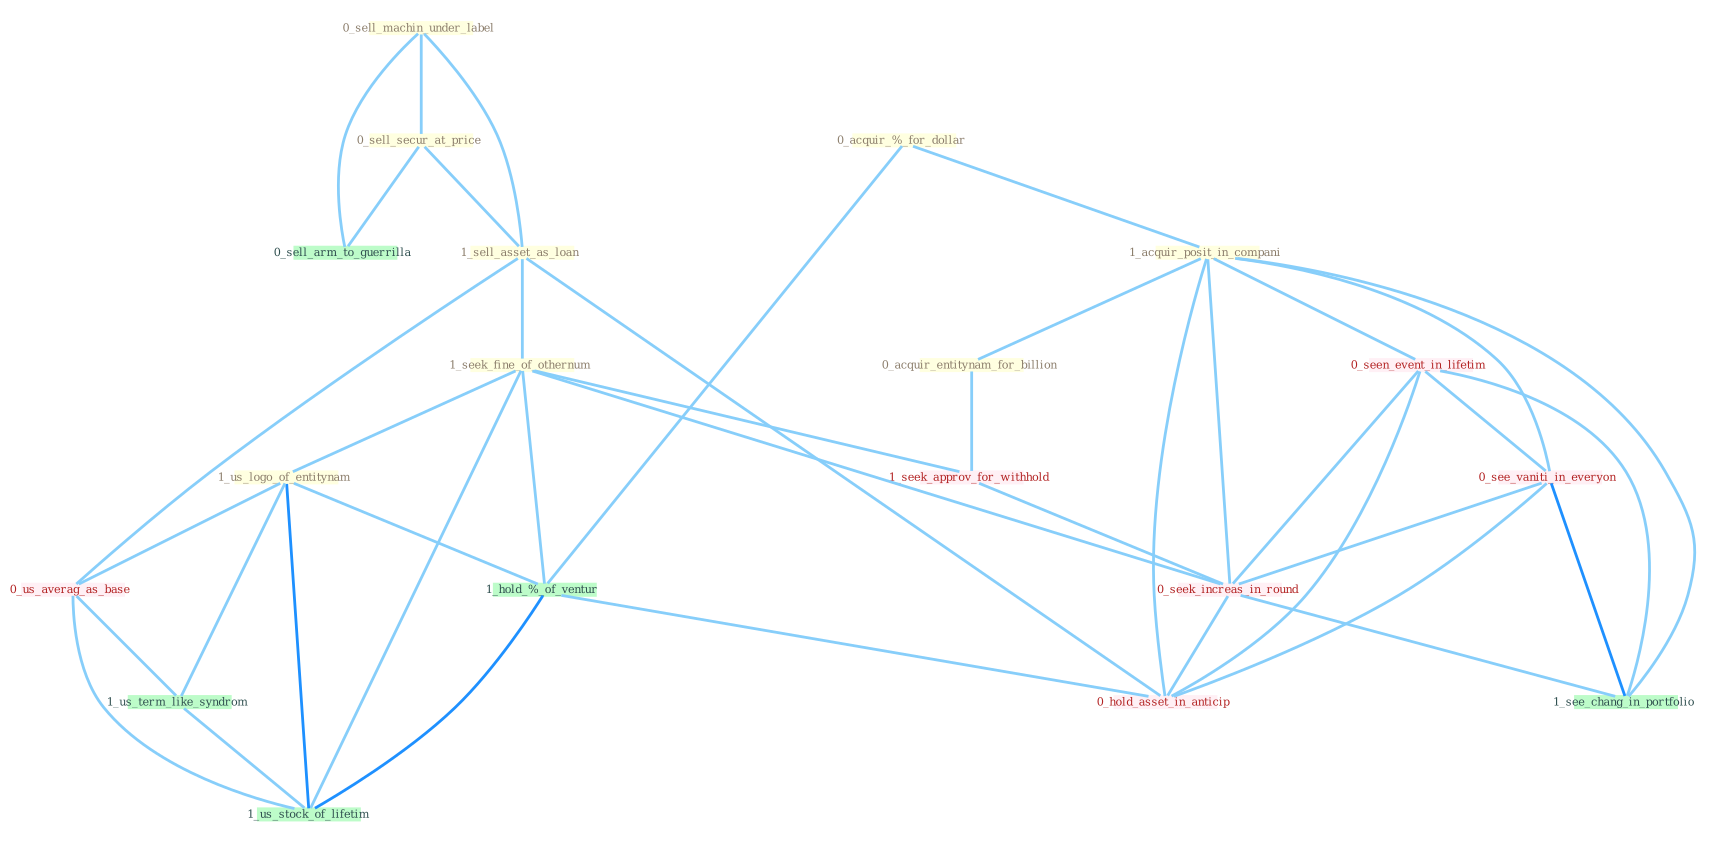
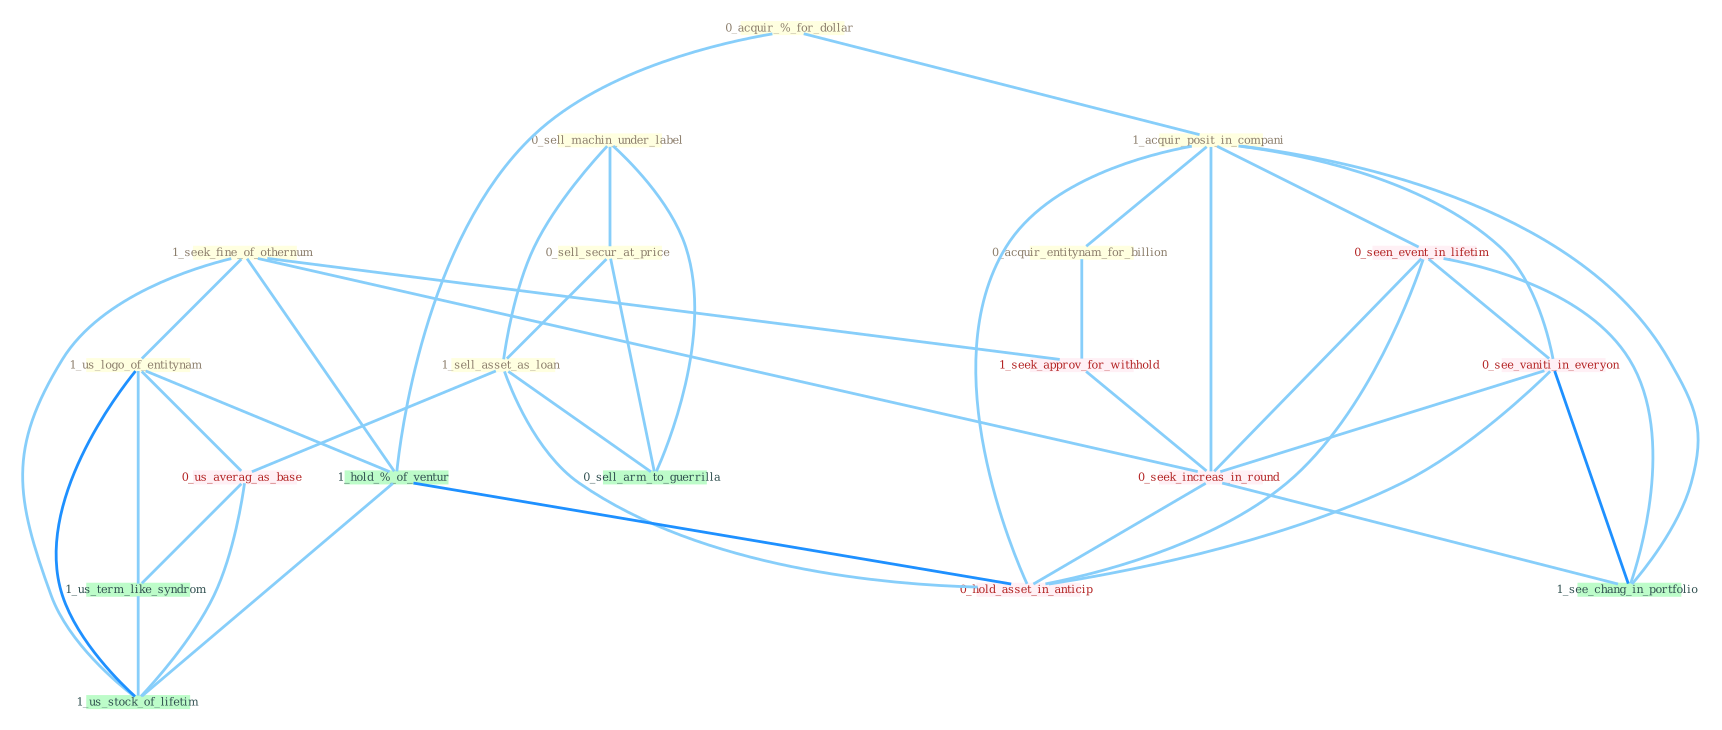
edge "1_sell_asset_as_loan" -- "1_seek_fine_of_othernum": now "1_sell_asset_as_loan" -- "0_sell_arm_to_guerrilla"
edge "1_hold_%_of_ventur" -- "0_hold_asset_in_anticip": color #87cefa -> #1e90ff
edge "1_hold_%_of_ventur" -- "1_us_stock_of_lifetim": color #1e90ff -> #87cefa
